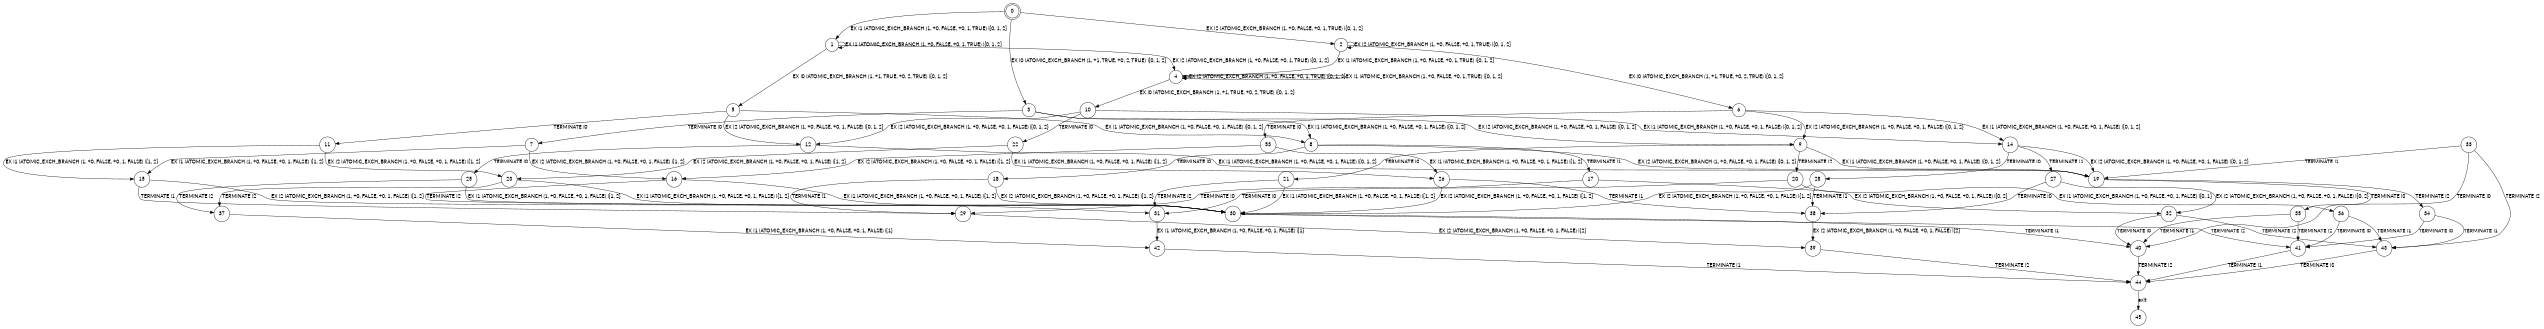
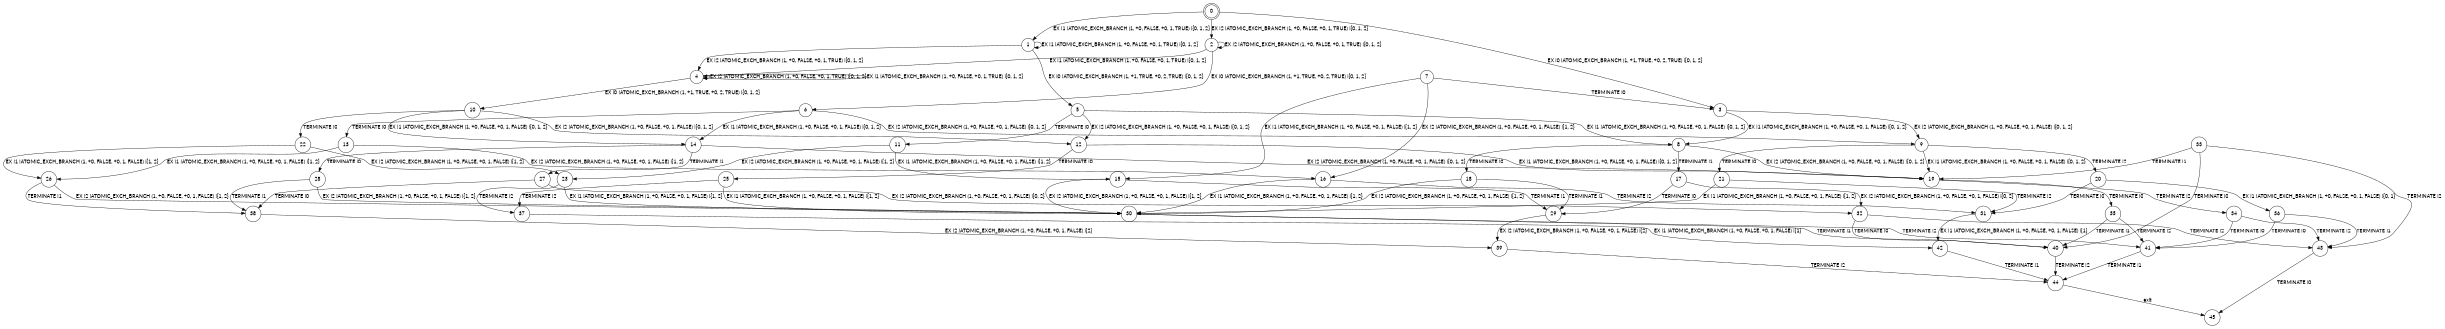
edge "3" -> "7": reversed
node "53": label "53" -> "13"
edge "34" -> "43": label "TERMINATE !1" -> "TERMINATE !2"
edge "43" -> "44": now "43" -> "45"
